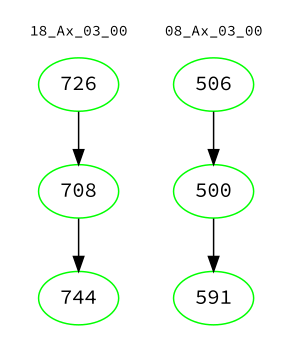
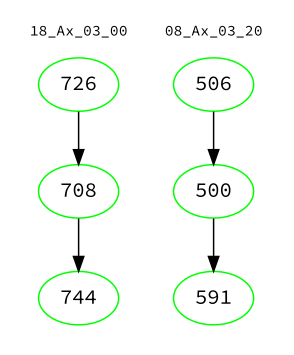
cluster "08_Ax_03_00": label "08_Ax_03_00" -> "08_Ax_03_20"
